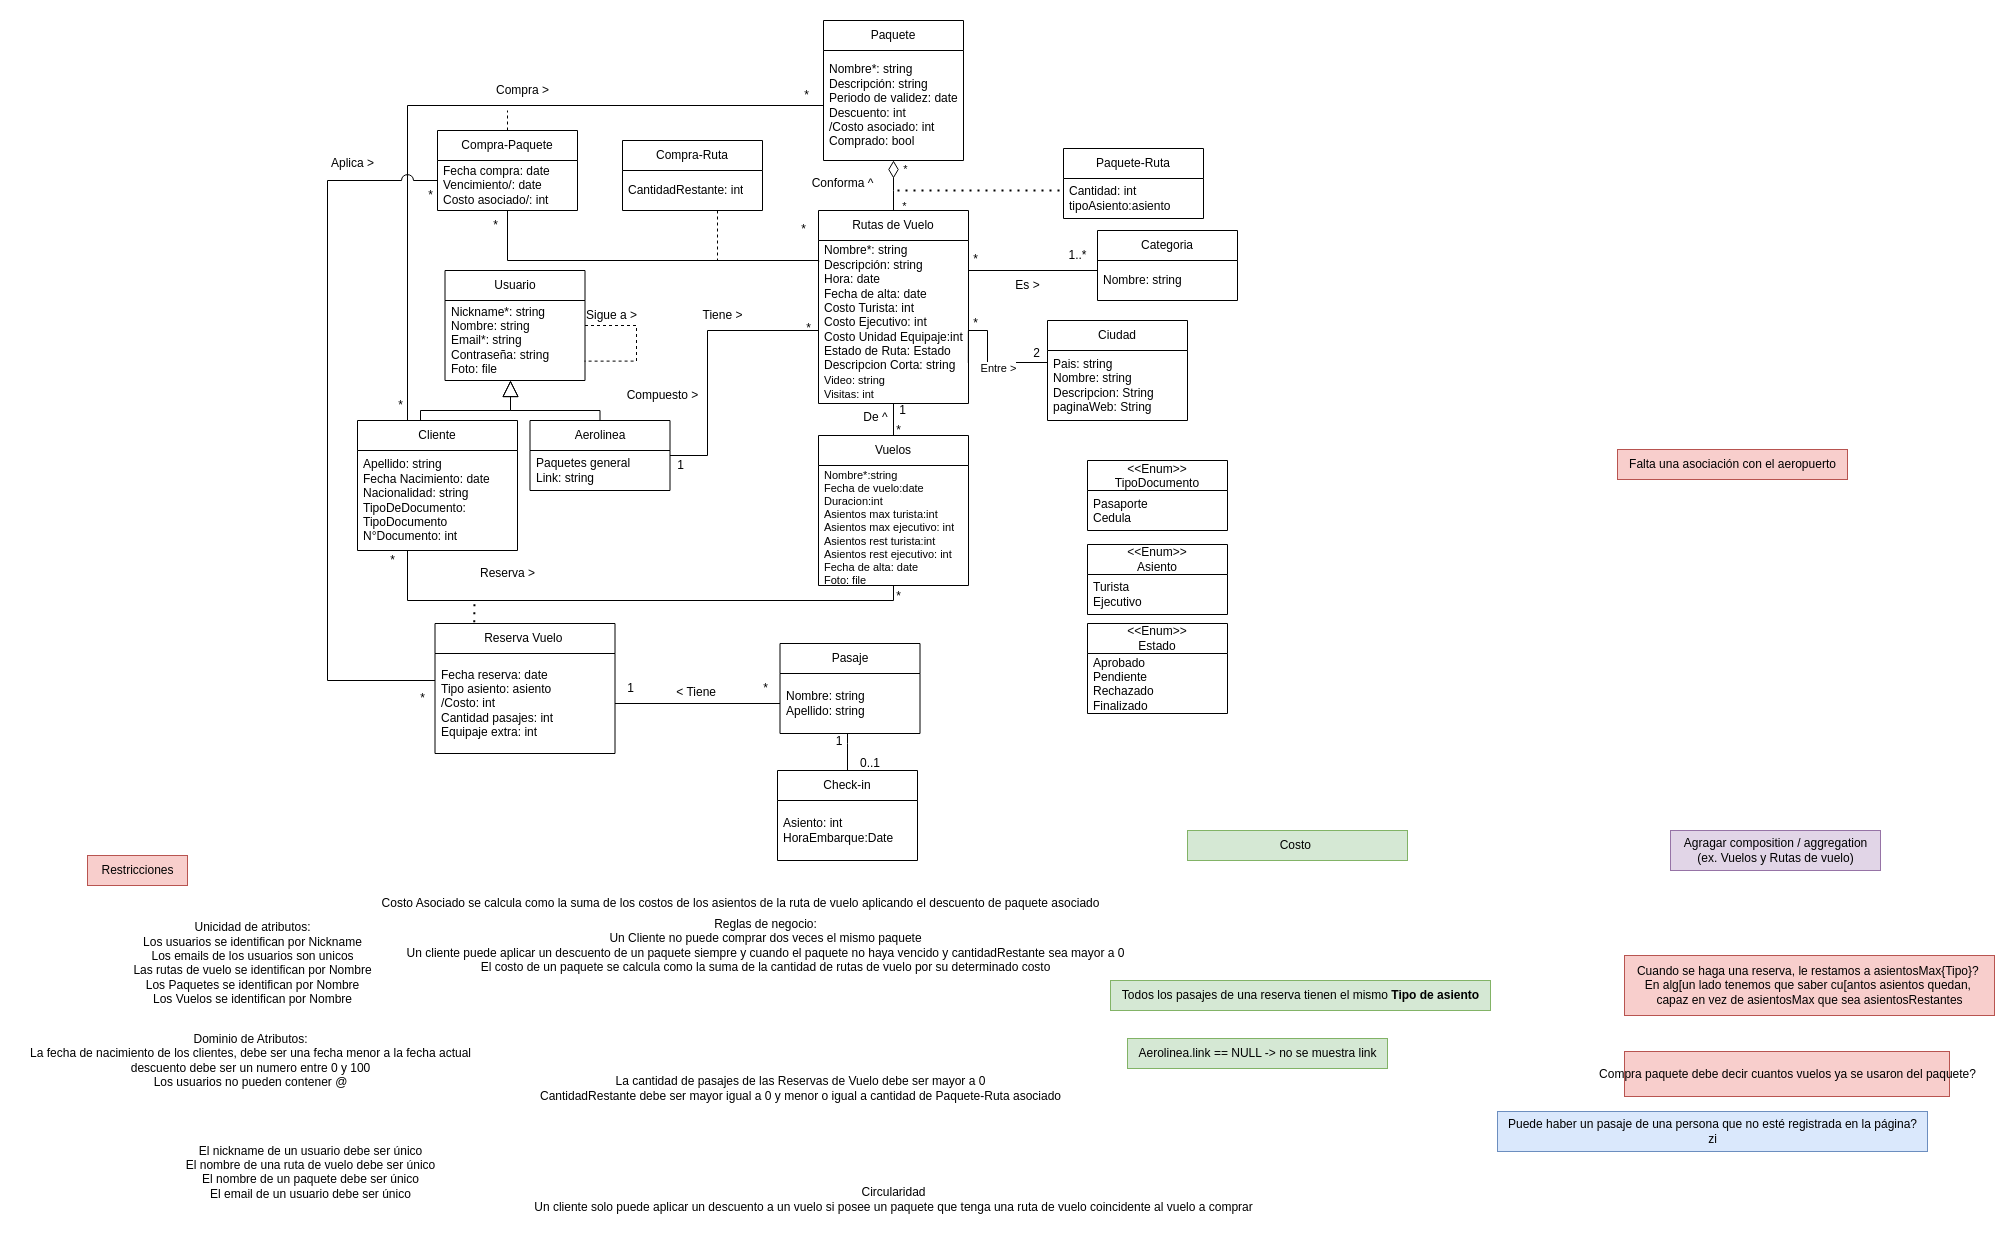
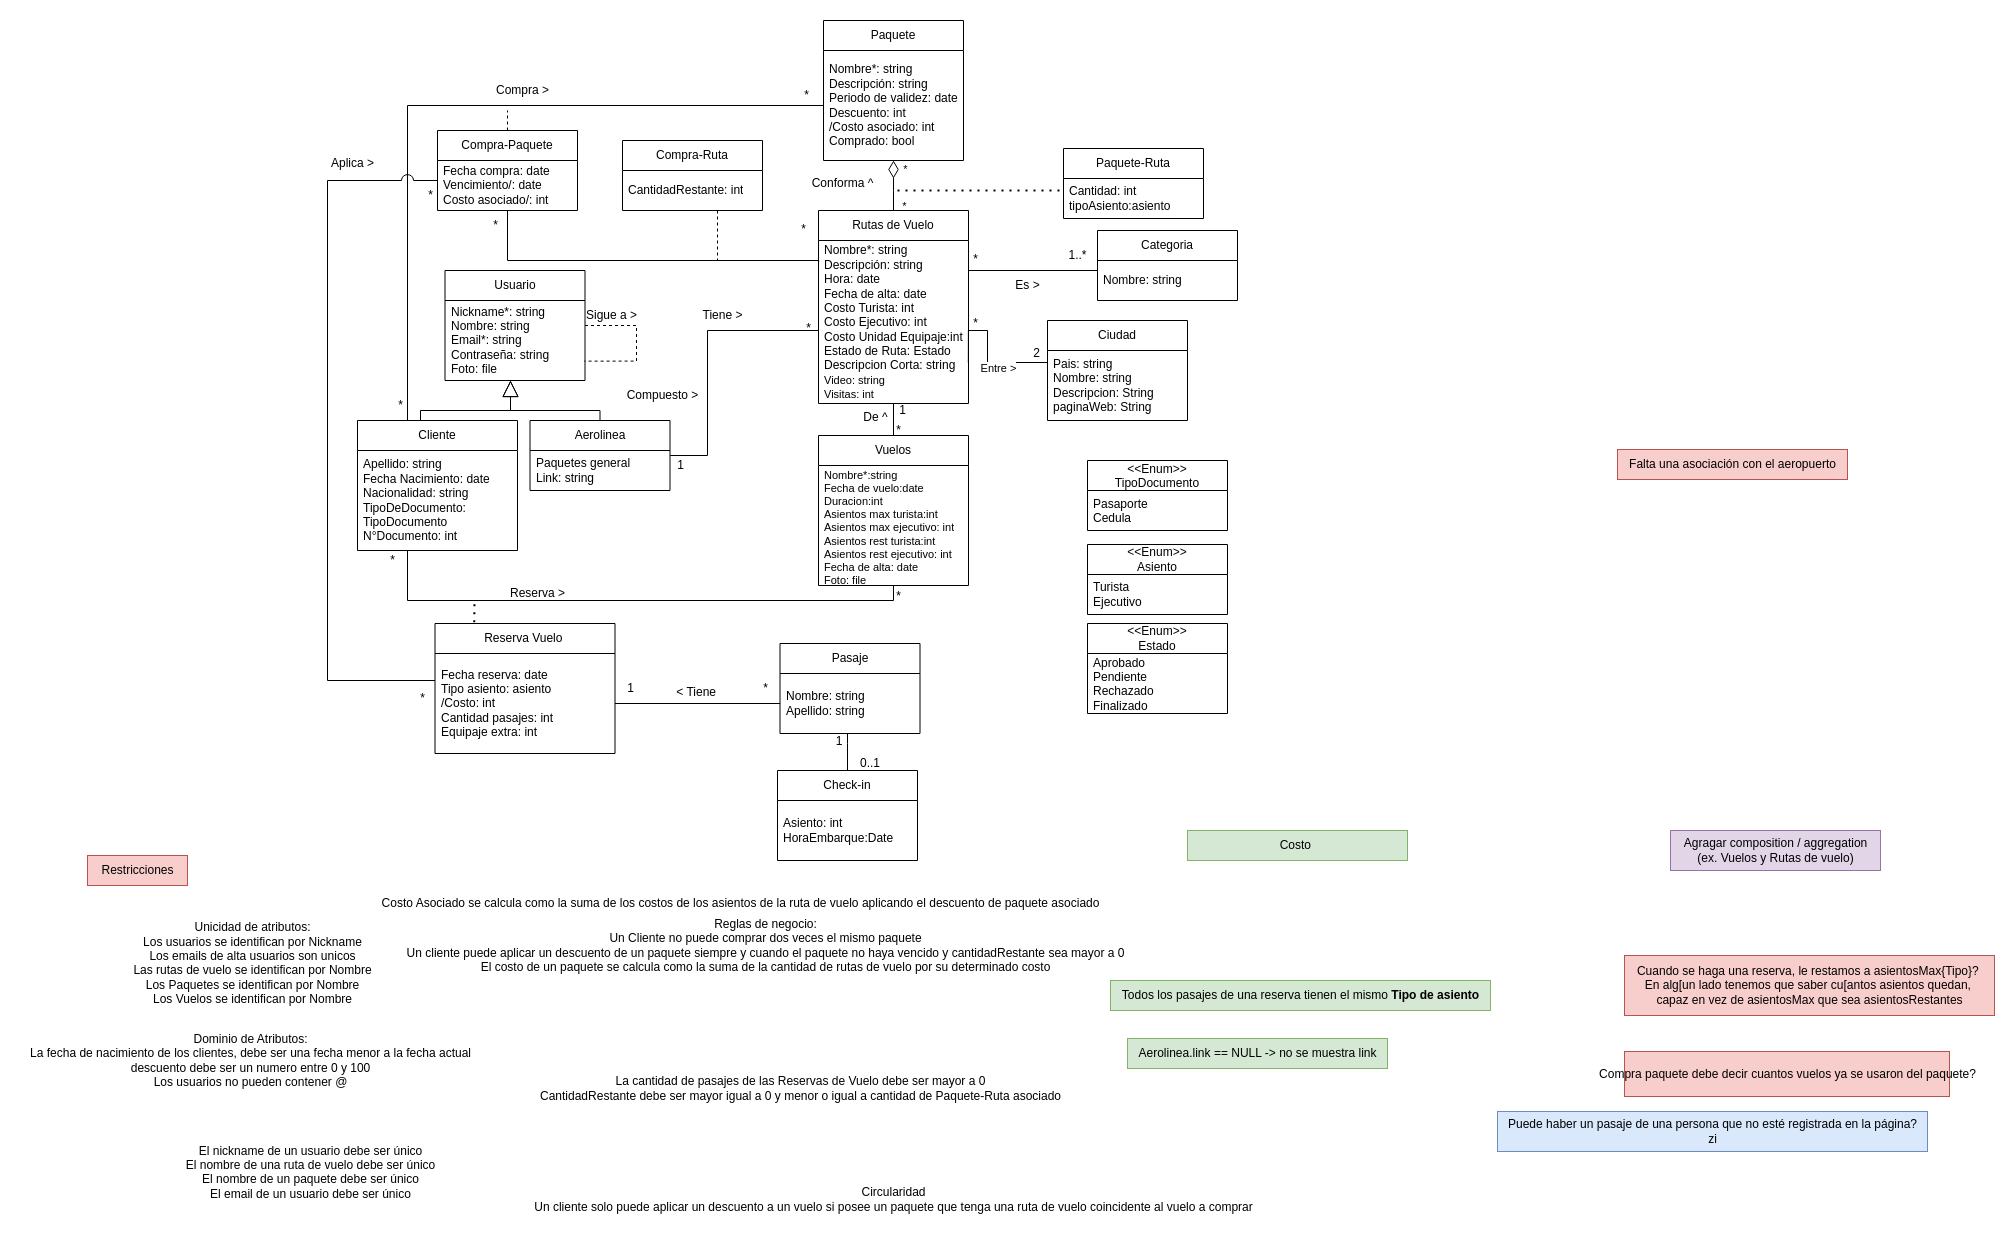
node "Reserva >": moved (508, 581) -> (538, 601)
node "Unicidad de atributos: Los usuarios se identifican por Nickname Los emails de los usuarios son unicos Las rutas de vuelo se identifican por Nombre Los Paquetes se identifican por Nombre Los Vuelos se identifican por Nombre": label "Unicidad de atributos: Los usuarios se identifican por Nickname Los emails de los usuarios son unicos Las rutas de vuelo se identifican por Nombre Los Paquetes se identifican por Nombre Los Vuelos se identifican por Nombre" -> "Unicidad de atributos: Los usuarios se identifican por Nickname Los emails de alta usuarios son unicos Las rutas de vuelo se identifican por Nombre Los Paquetes se identifican por Nombre Los Vuelos se identifican por Nombre"
